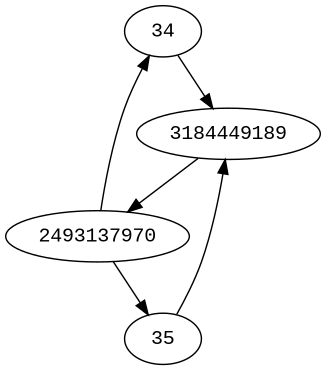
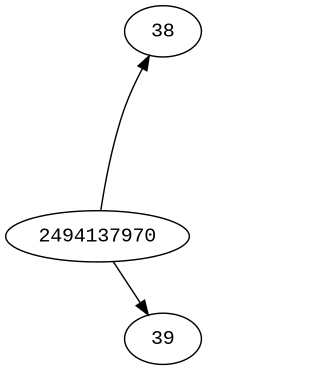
node "34": label "34" -> "38"
node "3184449189": removed
node "2493137970": label "2493137970" -> "2494137970"
node "35": label "35" -> "39"
